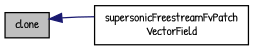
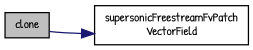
edge "supersonicFreestreamFvPatch VectorField" -> "clone": reversed
